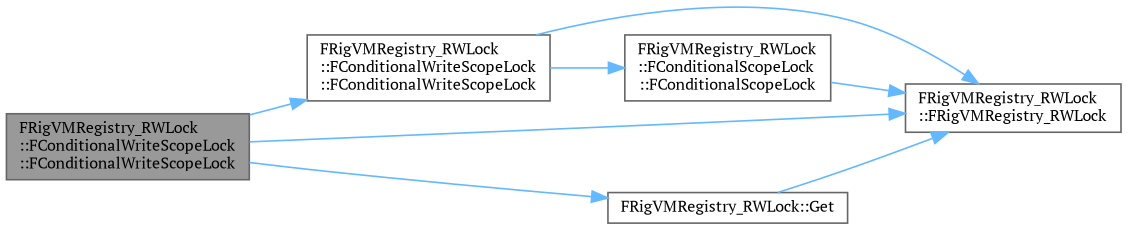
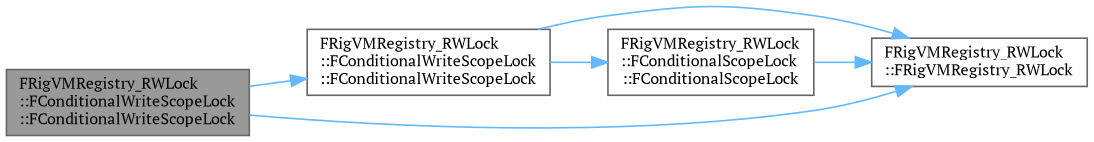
node "FRigVMRegistry_RWLock::Get": removed
